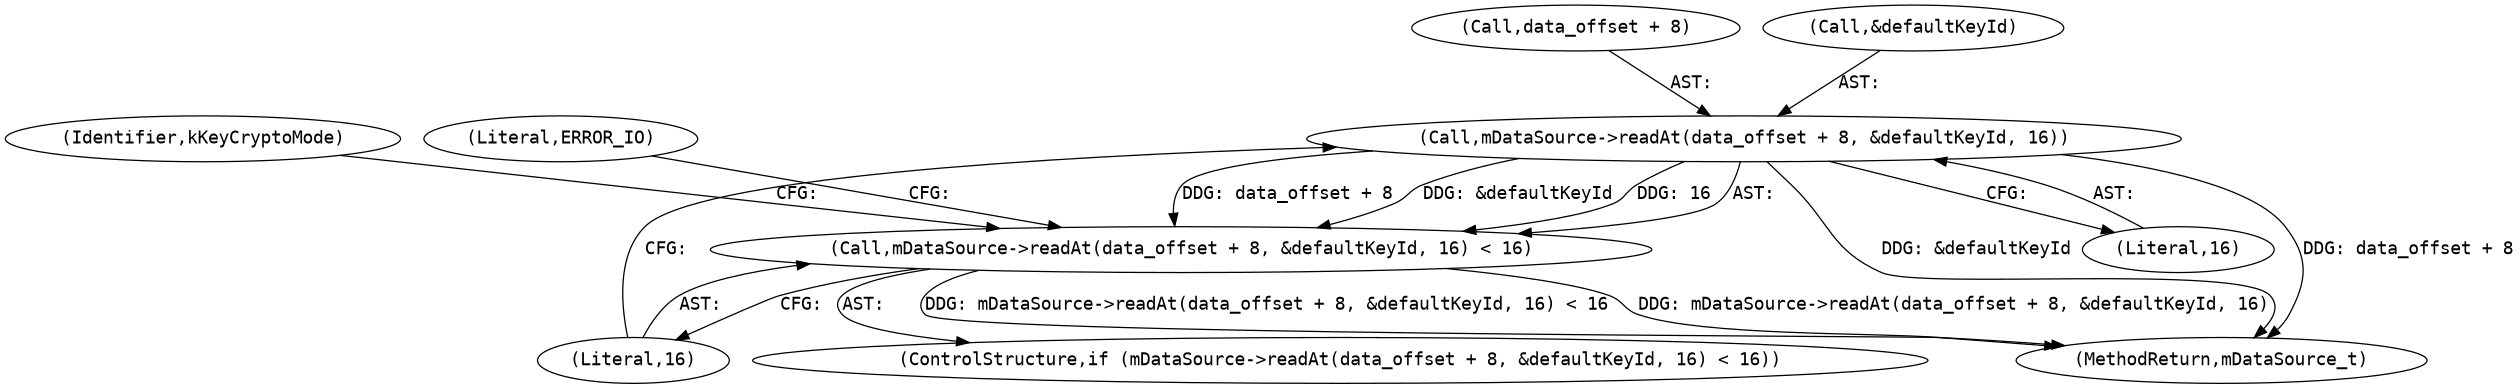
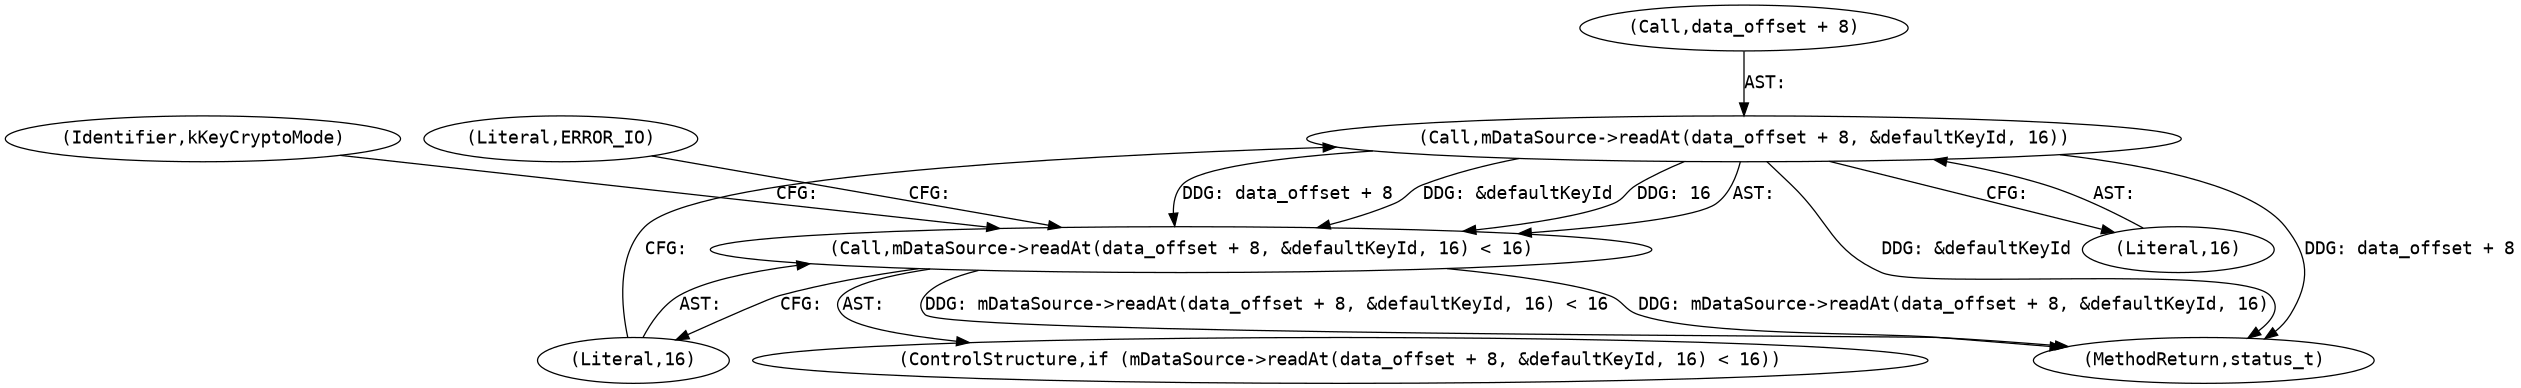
node "(Call,&defaultKeyId)": removed
node "(MethodReturn,mDataSource_t)": label "(MethodReturn,mDataSource_t)" -> "(MethodReturn,status_t)"
